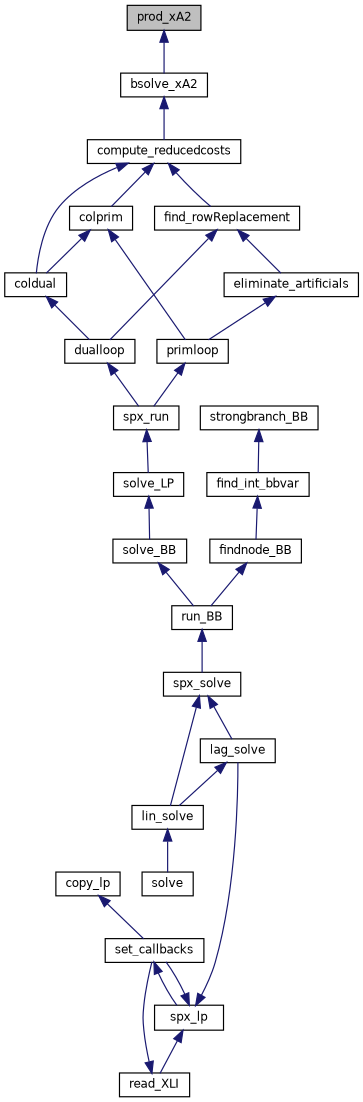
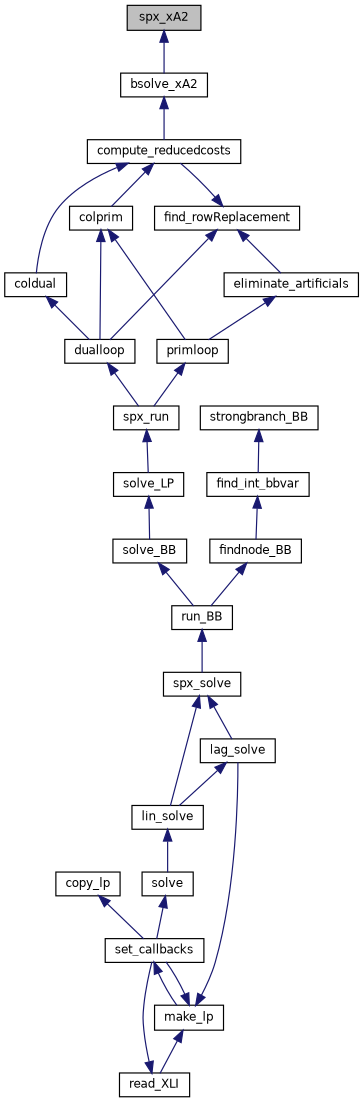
node "prod_xA2": label "prod_xA2" -> "spx_xA2"
edge "find_rowReplacement" -> "compute_reducedcosts": reversed
edge "coldual" -> "colprim": now "dualloop" -> "colprim"
edge "set_callbacks" -> "solve": added
node "spx_lp": label "spx_lp" -> "make_lp"
